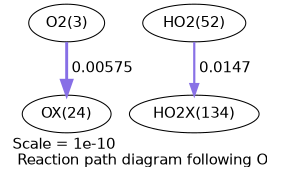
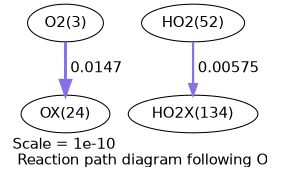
edge "O2(3)" -> "OX(24)": label " 0.00575" -> " 0.0147"
edge "HO2(52)" -> "HO2X(134)": label " 0.0147" -> " 0.00575"
